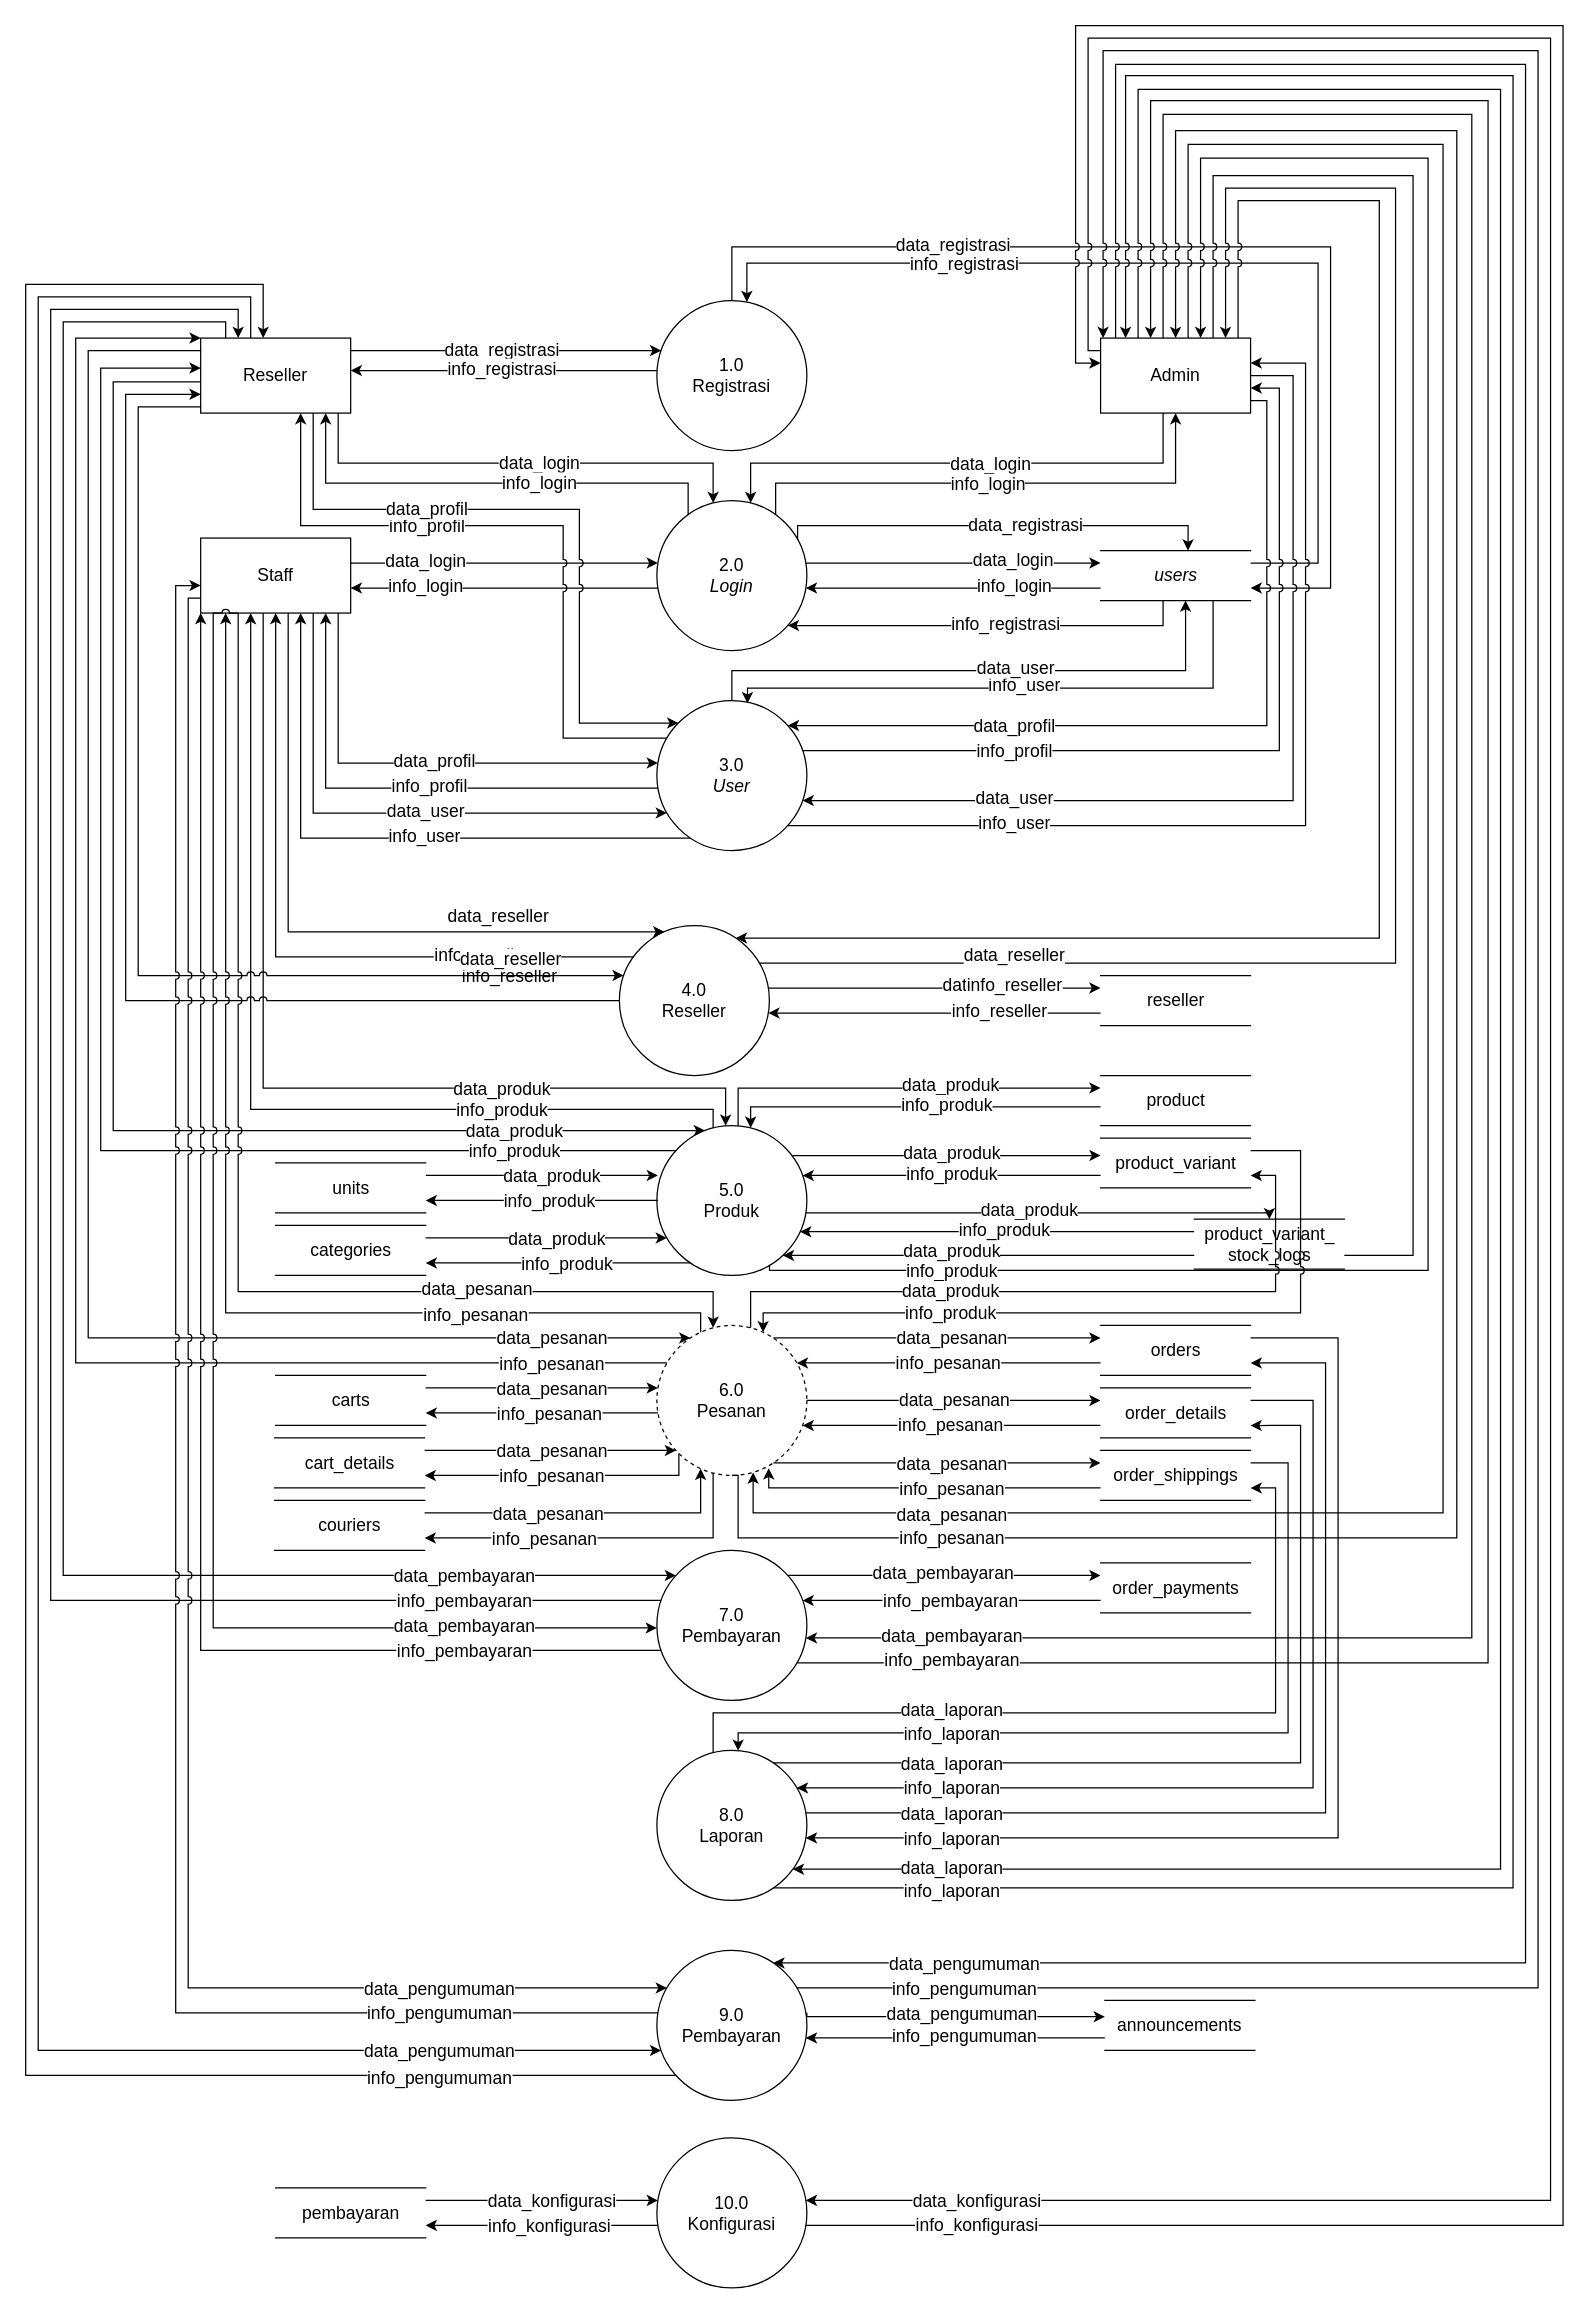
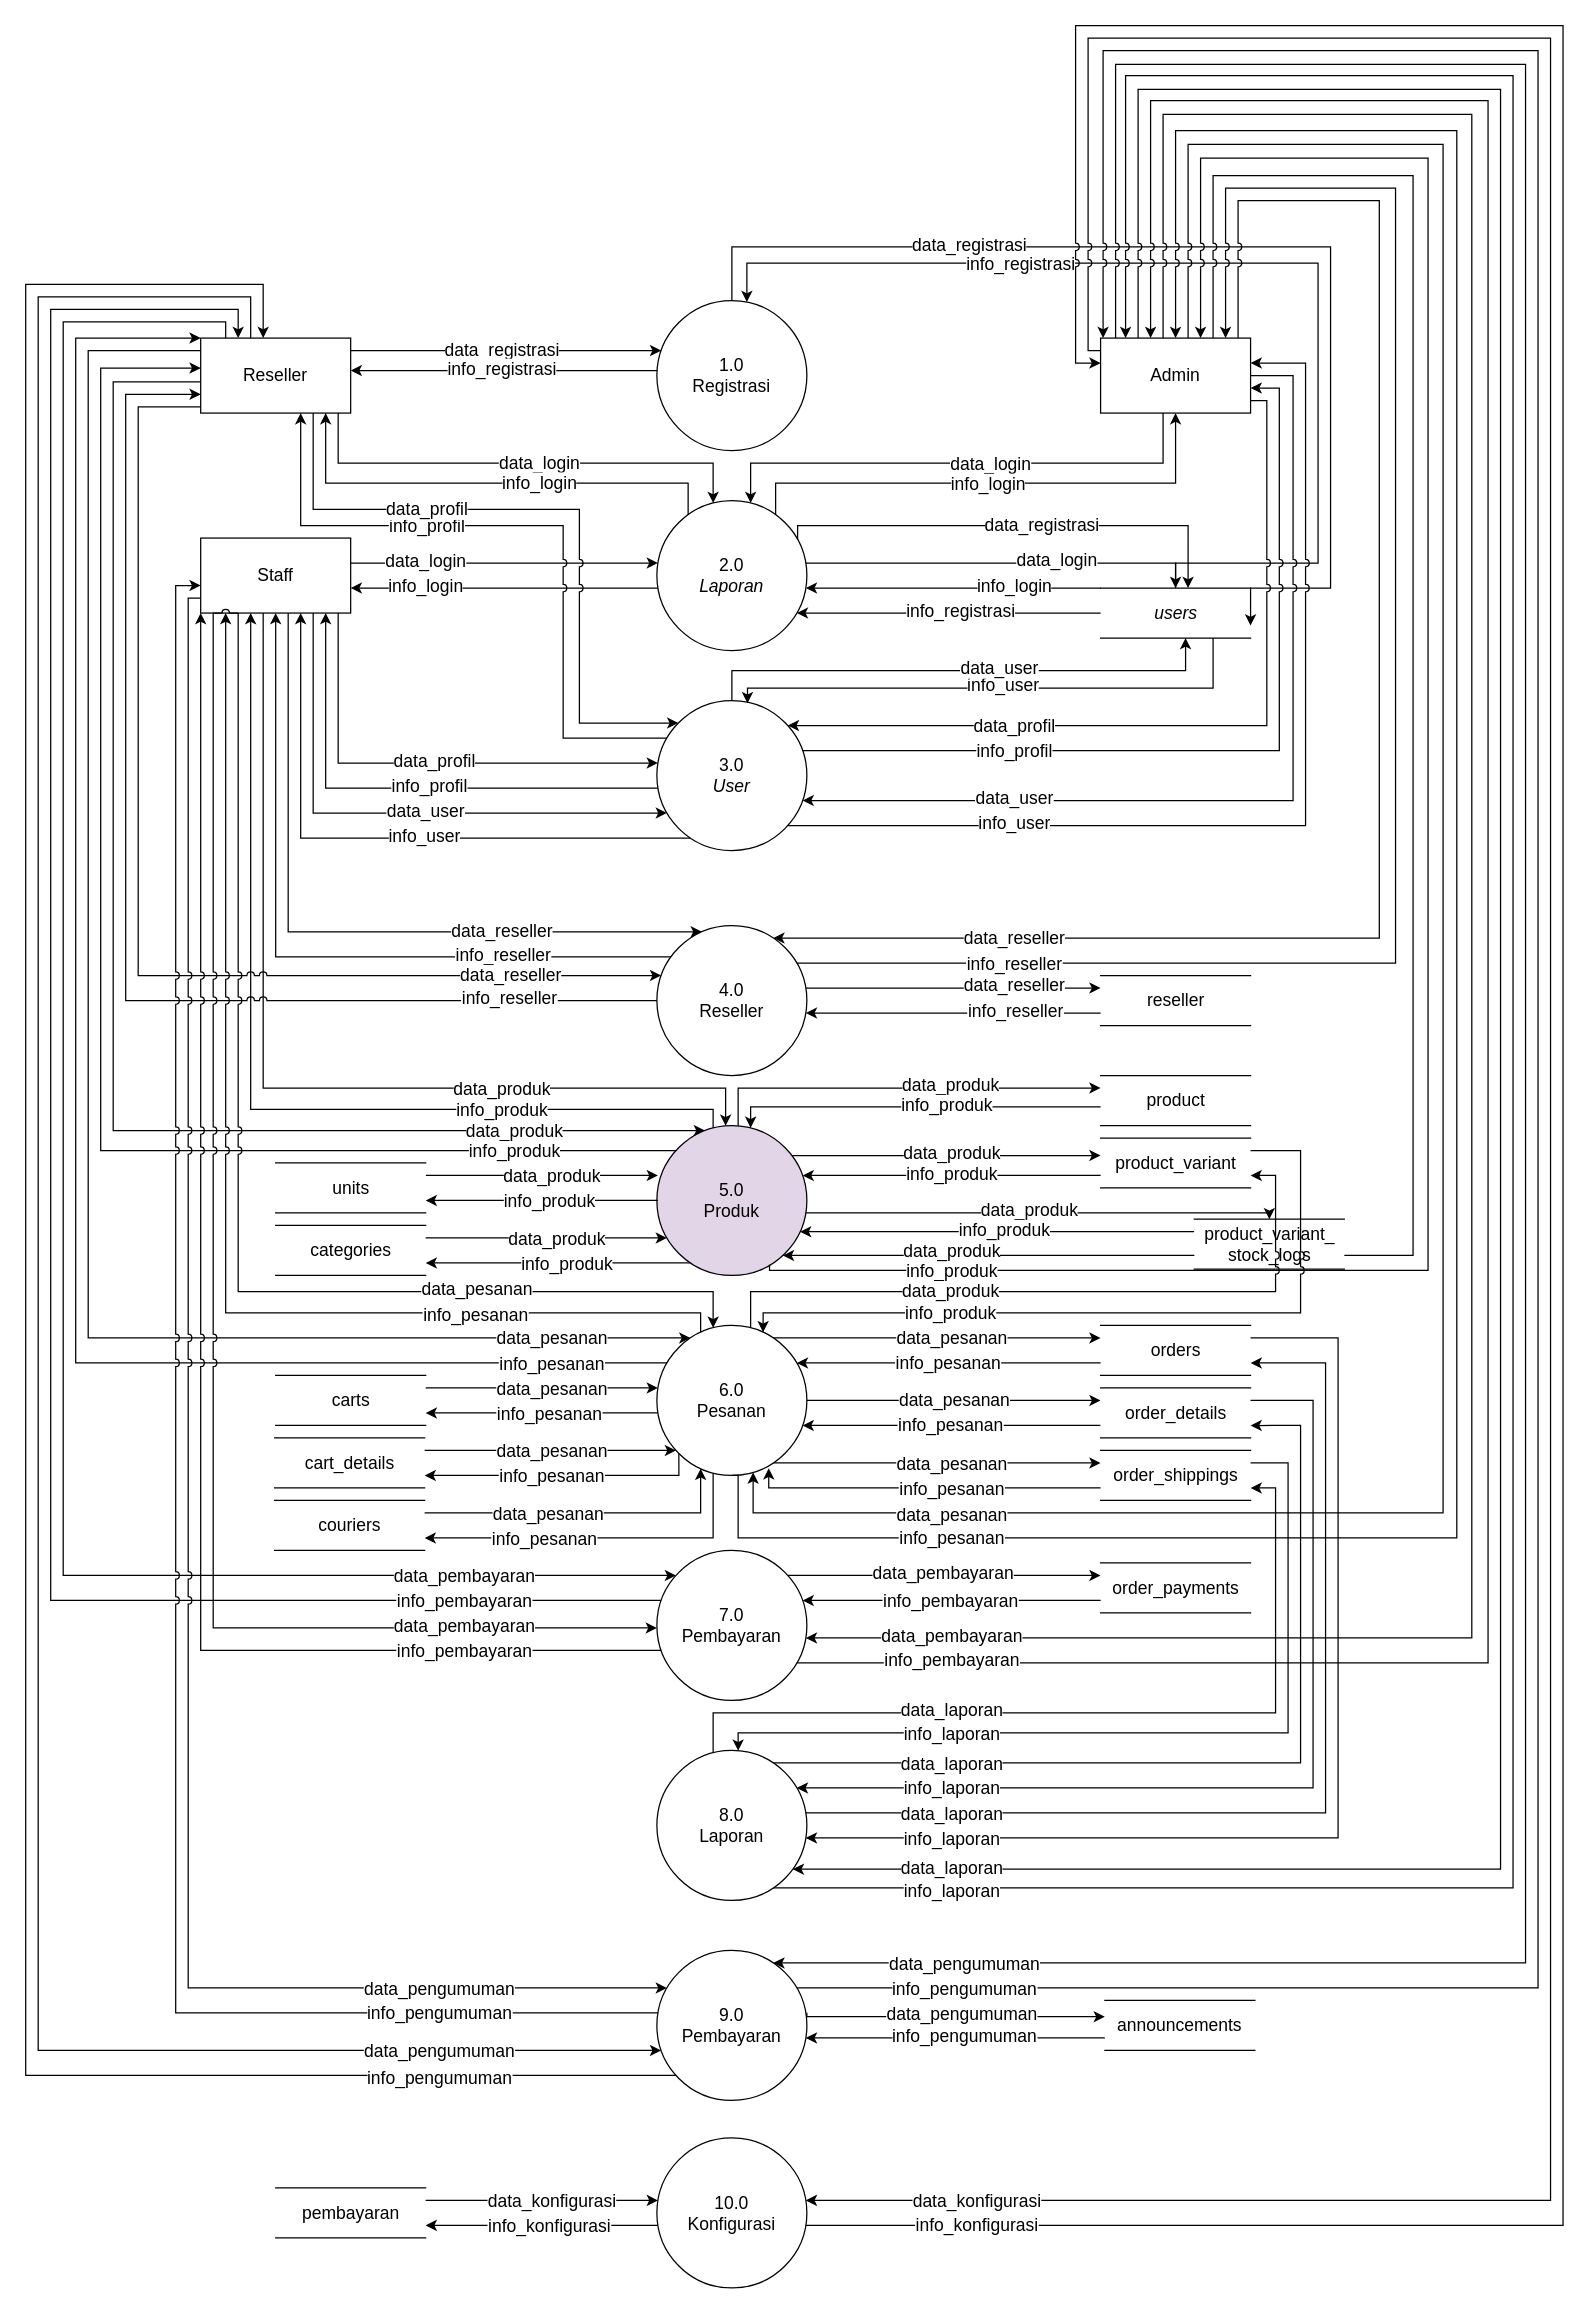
node "2.0Login": label "2.0Login" -> "2.0Laporan"
node "users": moved (1176, 576) -> (1176, 613)
node "4.0Reseller": moved (694, 1001) -> (732, 1001)
node "5.0Produk": fillcolor #ffffff -> #e1d5e7
node "6.0Pesanan": style dashed -> solid
